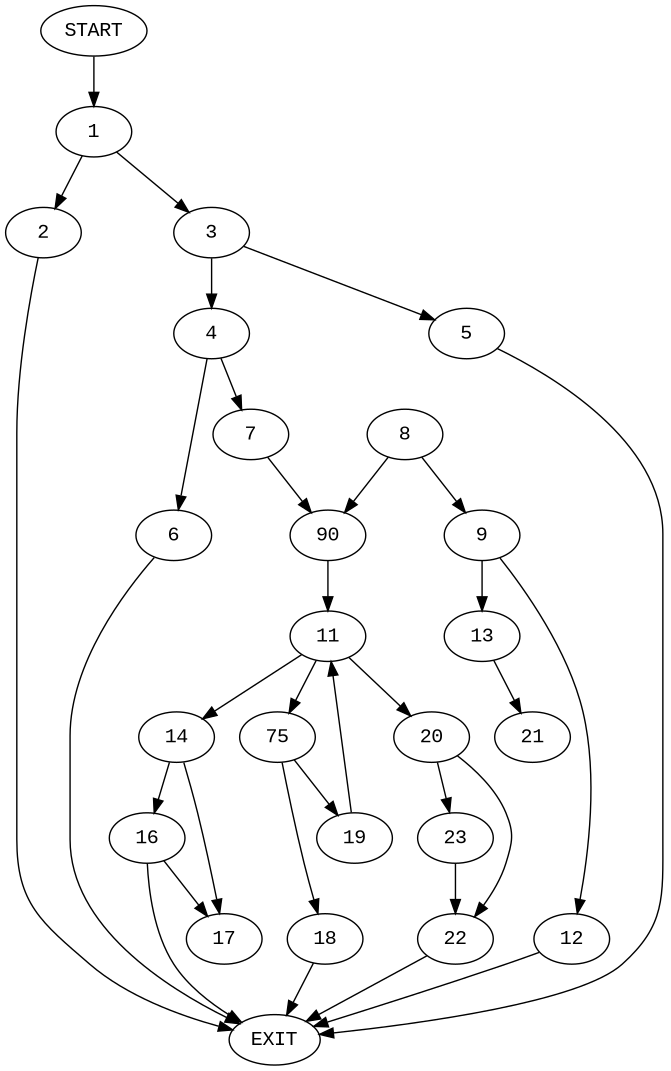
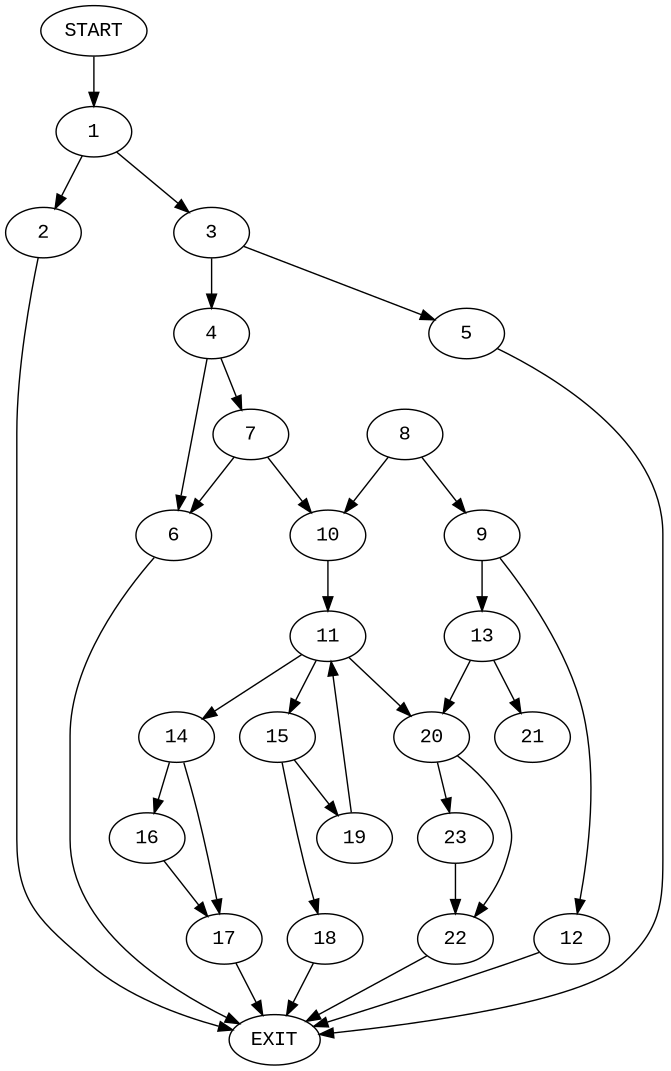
edge "7" -> "6": added
node "90": label "90" -> "10"
edge "13" -> "20": added
node "75": label "75" -> "15"
edge "16" -> "EXIT": now "17" -> "EXIT"
